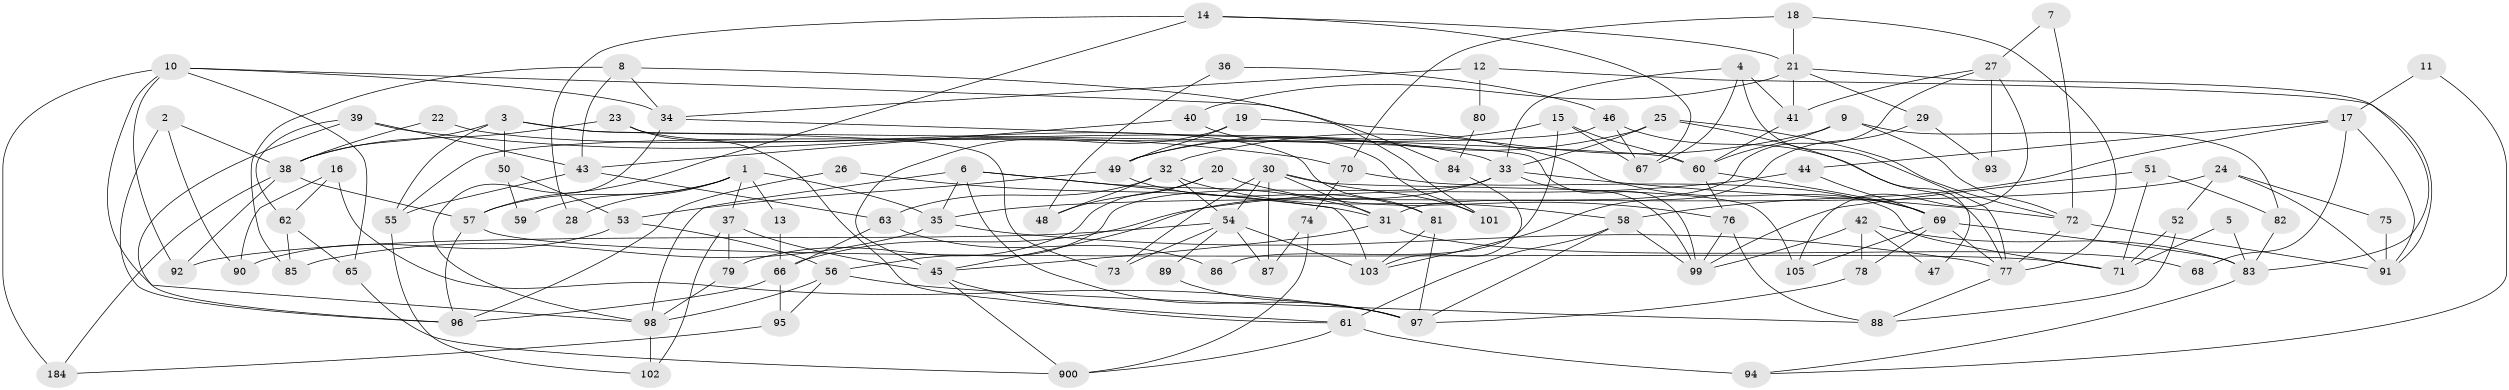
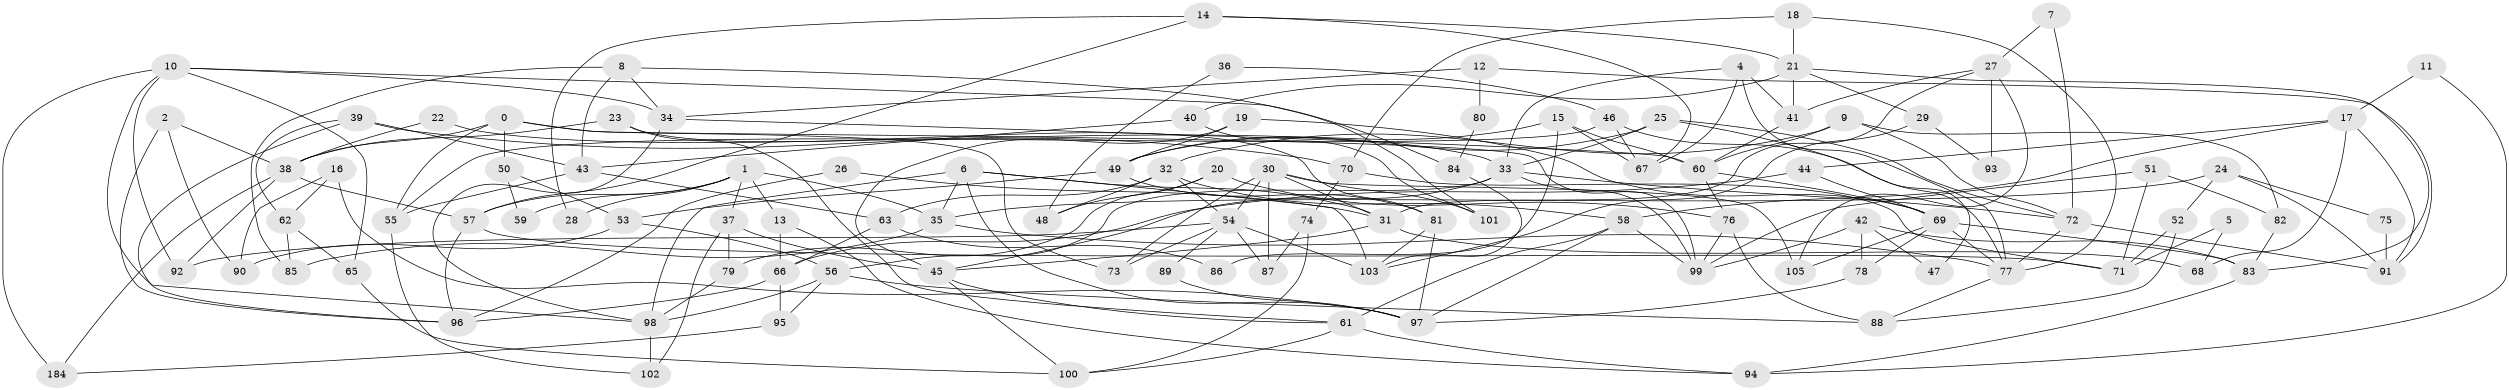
node "3": label "3" -> "0"
edge "5" -- "83": now "5" -- "68"
edge "13" -- "94": added
node "900": label "900" -> "100"
